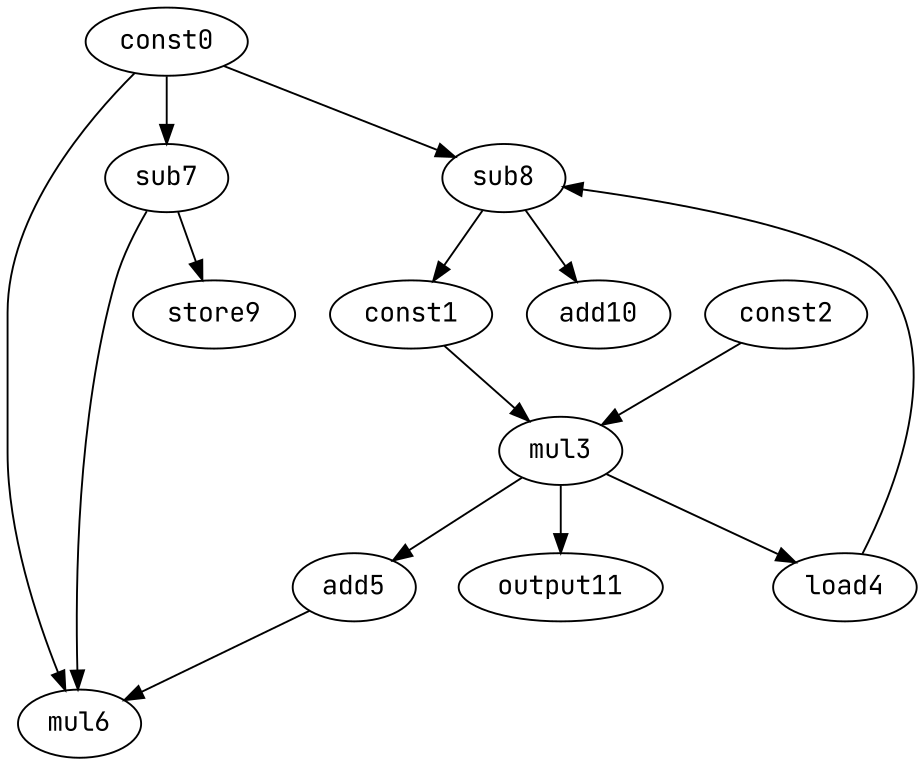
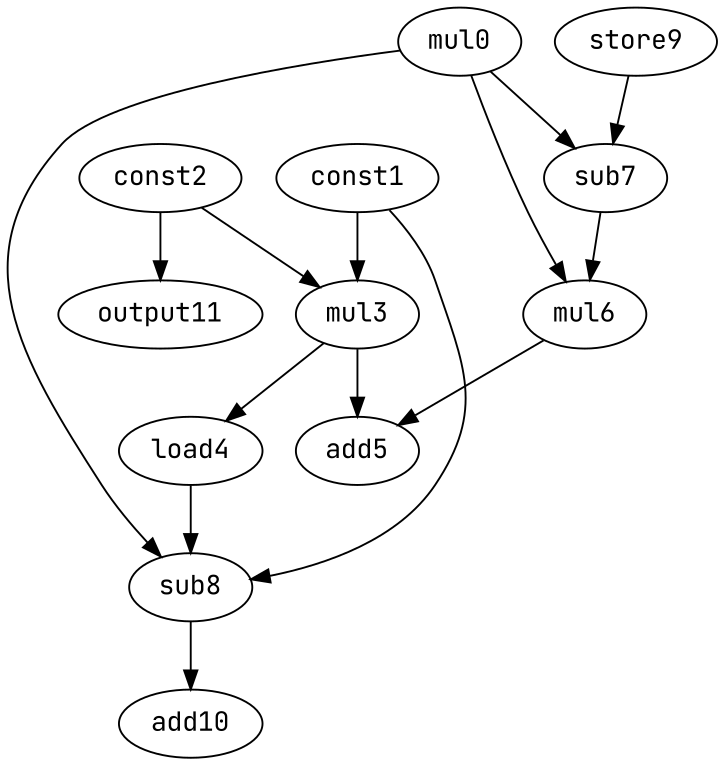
node "const0": label "const0" -> "mul0"
edge "sub7" -> "store9": reversed
edge "sub8" -> "const1": reversed
edge "mul3" -> "output11": now "const2" -> "output11"
edge "add5" -> "mul6": reversed
